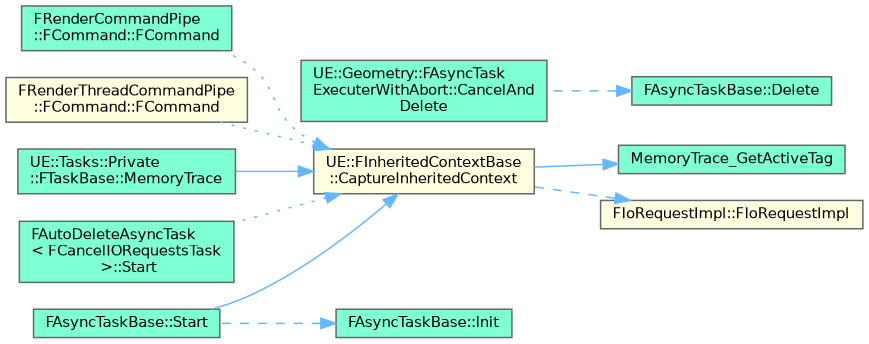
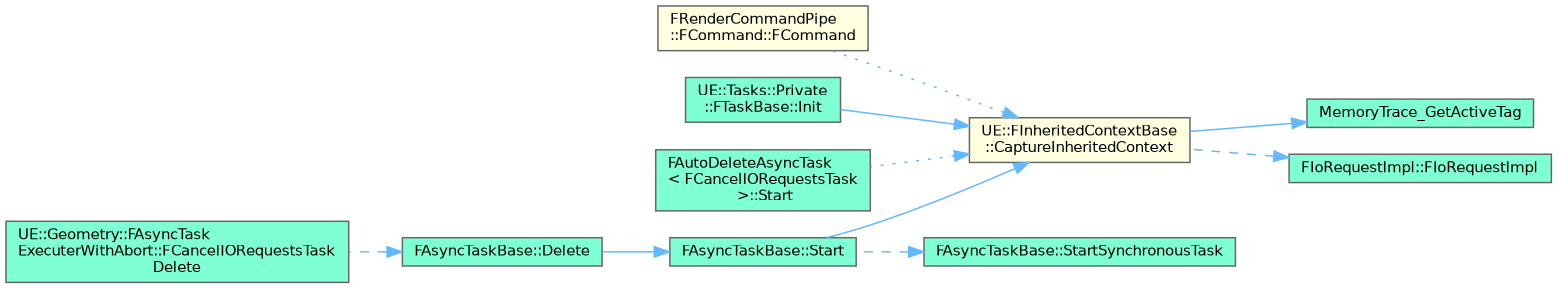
node "FRenderCommandPipe ::FCommand::FCommand": fillcolor aquamarine -> lightyellow
node "UE::Geometry::FAsyncTask ExecuterWithAbort::CancelAnd Delete": label "UE::Geometry::FAsyncTask ExecuterWithAbort::CancelAnd Delete" -> "UE::Geometry::FAsyncTask ExecuterWithAbort::FCancelIORequestsTask Delete"
node "FRenderThreadCommandPipe ::FCommand::FCommand": removed
node "UE::Tasks::Private ::FTaskBase::MemoryTrace": label "UE::Tasks::Private ::FTaskBase::MemoryTrace" -> "UE::Tasks::Private ::FTaskBase::Init"
node "FIoRequestImpl::FIoRequestImpl": fillcolor lightyellow -> aquamarine
edge "FAsyncTaskBase::Delete" -> "FAsyncTaskBase::Start": added
node "FAsyncTaskBase::Init": label "FAsyncTaskBase::Init" -> "FAsyncTaskBase::StartSynchronousTask"
